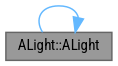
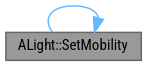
node "ALight::ALight": label "ALight::ALight" -> "ALight::SetMobility"
